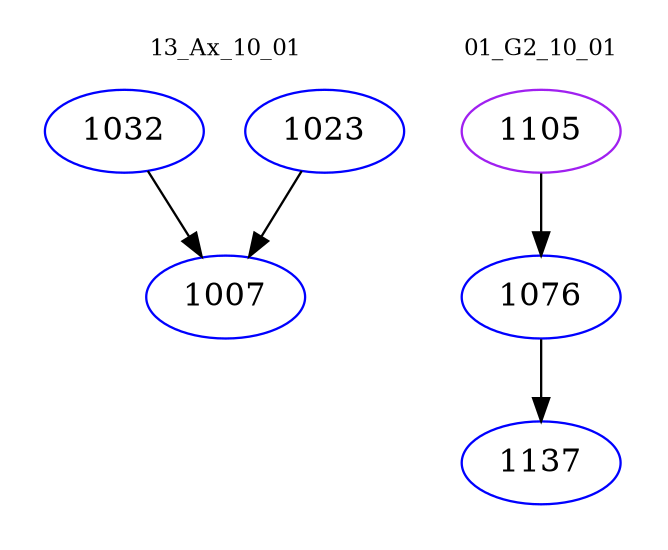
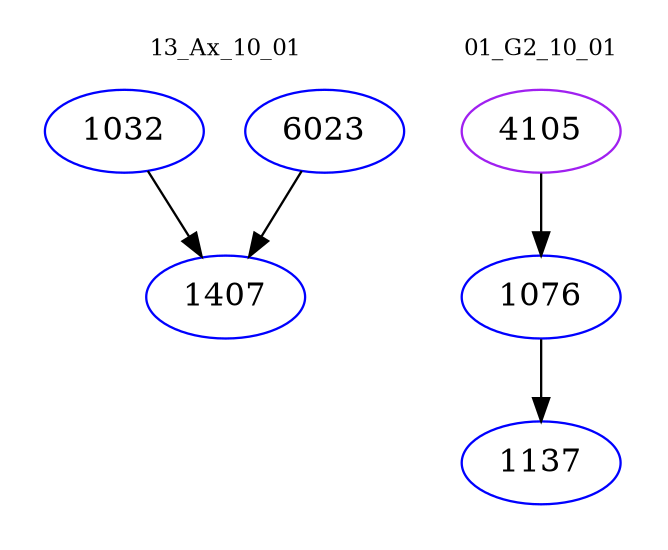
node "1023": label "1023" -> "6023"
node "1105": label "1105" -> "4105"
node "1007": label "1007" -> "1407"
